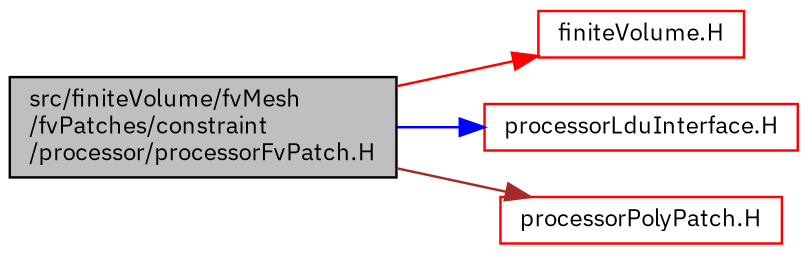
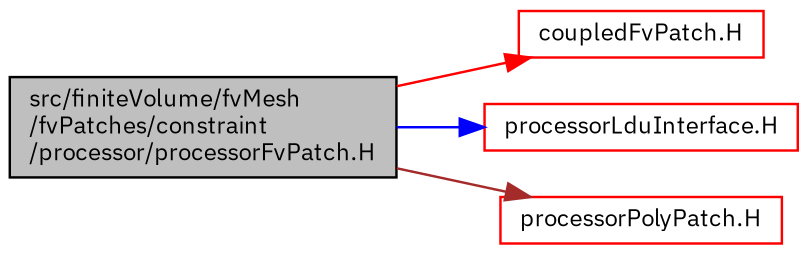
node "finiteVolume.H": label "finiteVolume.H" -> "coupledFvPatch.H"
